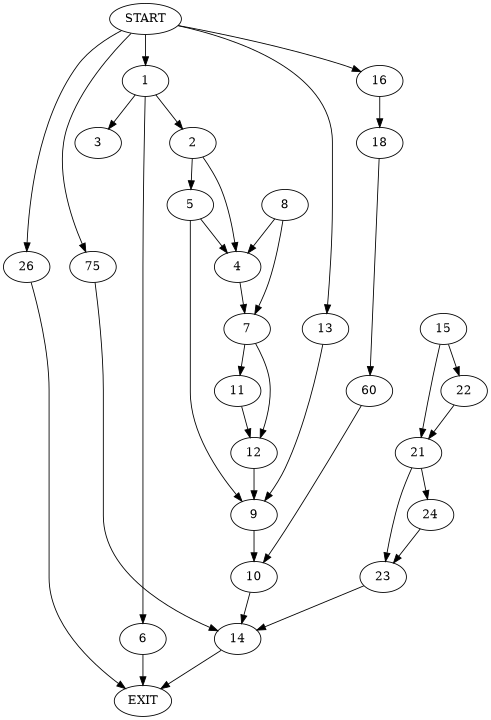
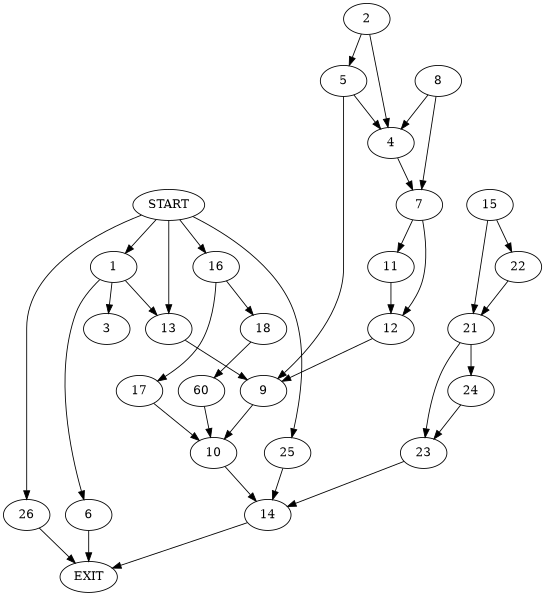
edge "1" -> "2": now "1" -> "13"
node "75": label "75" -> "25"
node "17": added
